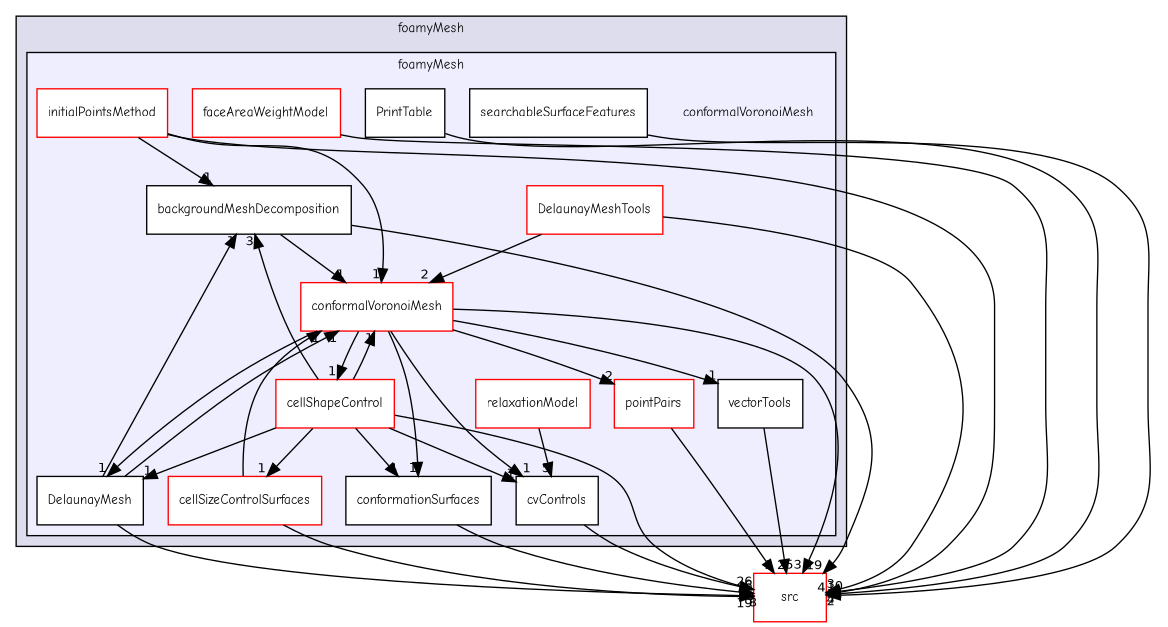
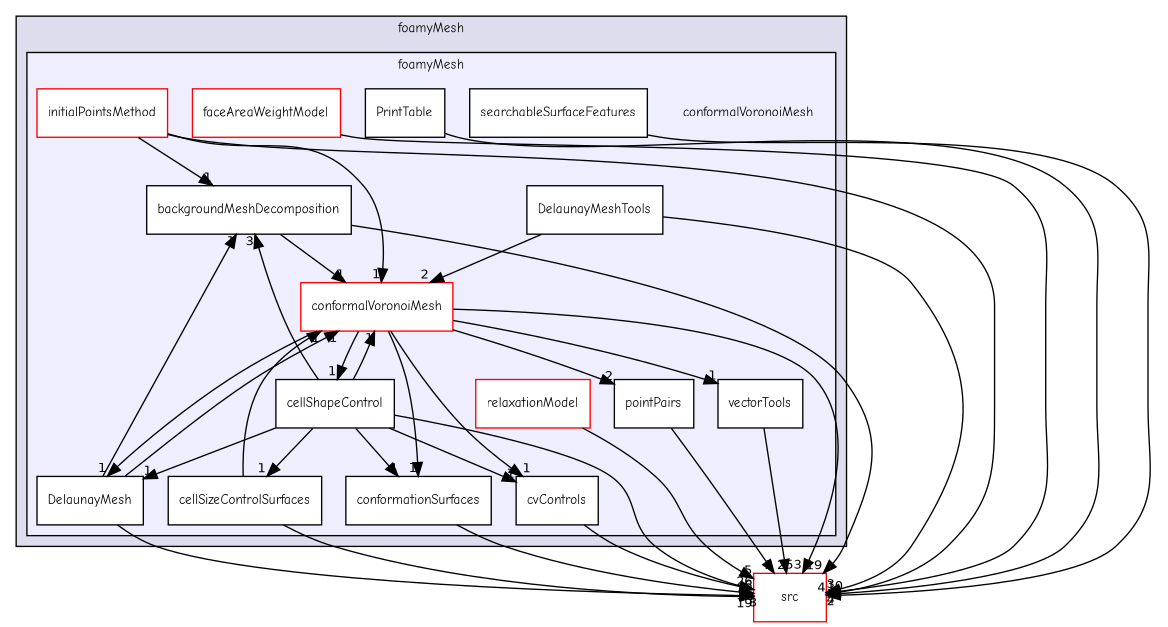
node "DelaunayMeshTools": color red -> black
node "cellShapeControl": color red -> black
node "pointPairs": color red -> black
edge "relaxationModel" -> "cvControls": now "relaxationModel" -> "src"
node "cellSizeControlSurfaces": color red -> black
